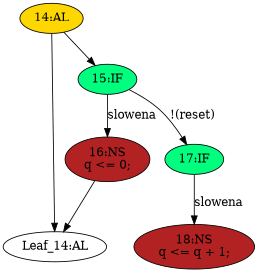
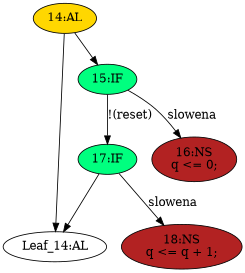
edge "16:NS q <= 0;" -> "Leaf_14:AL": now "17:IF" -> "Leaf_14:AL"
